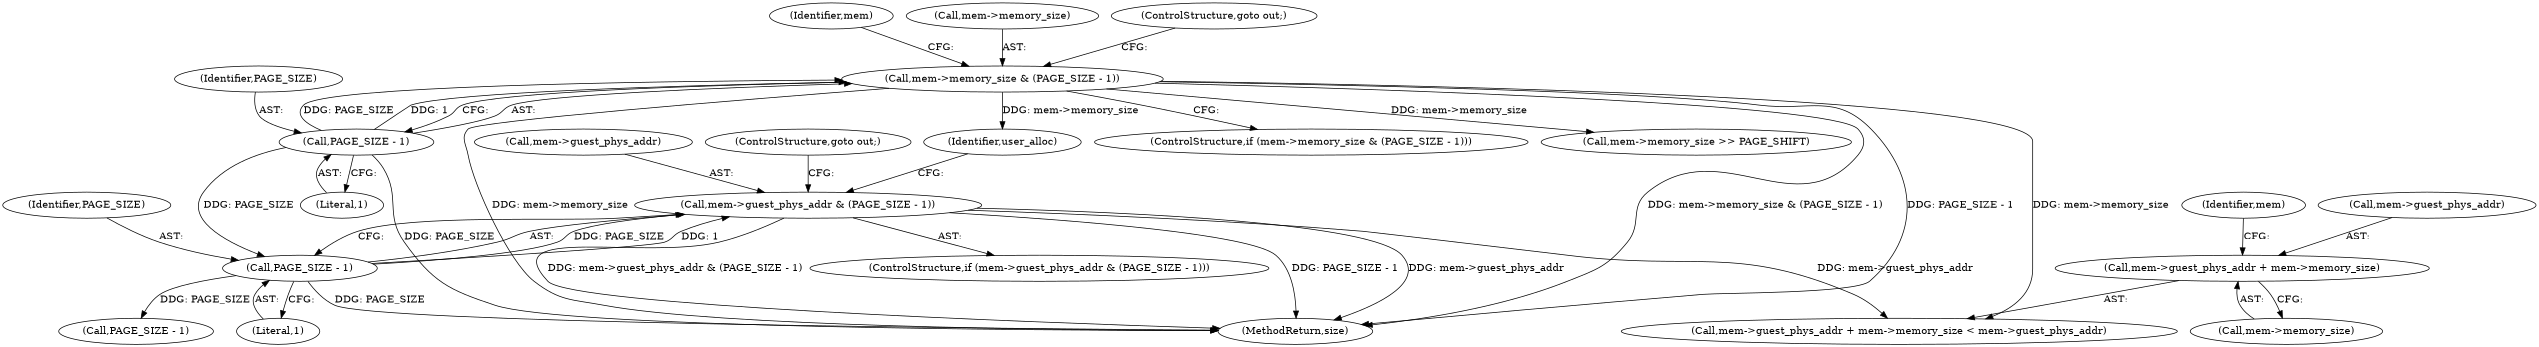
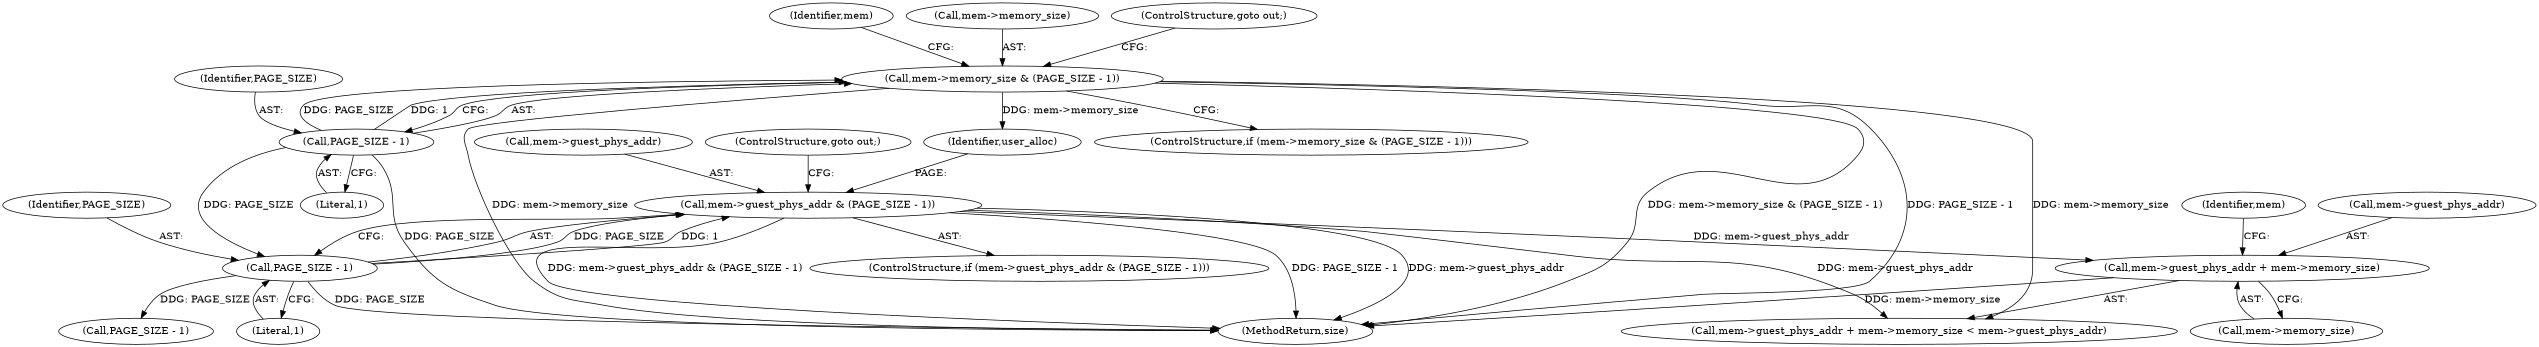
node "(Call,mem->memory_size >> PAGE_SHIFT)": removed
edge "(Identifier,user_alloc)" -> "(Call,mem->guest_phys_addr & (PAGE_SIZE - 1))": label "CFG: " -> "PAGE: "
edge "(Call,mem->guest_phys_addr & (PAGE_SIZE - 1))" -> "(Call,mem->guest_phys_addr + mem->memory_size)": added, label "DDG: mem->guest_phys_addr"
edge "(Call,mem->guest_phys_addr + mem->memory_size)" -> "(MethodReturn,size)": added, label "DDG: mem->memory_size"
